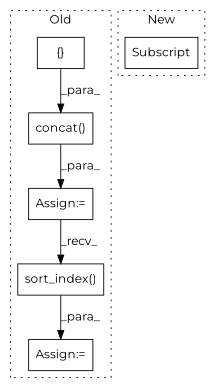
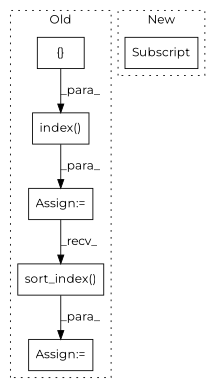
node "concat()": label "concat()" -> "index()"
